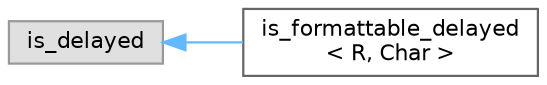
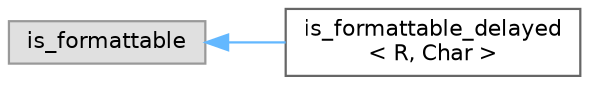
node "is_delayed": label "is_delayed" -> "is_formattable"
